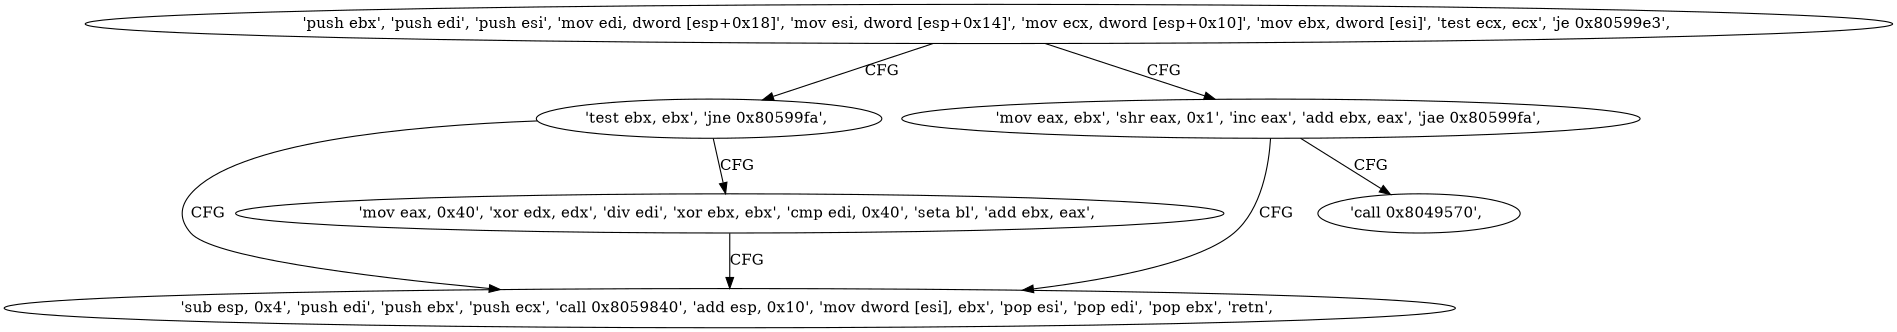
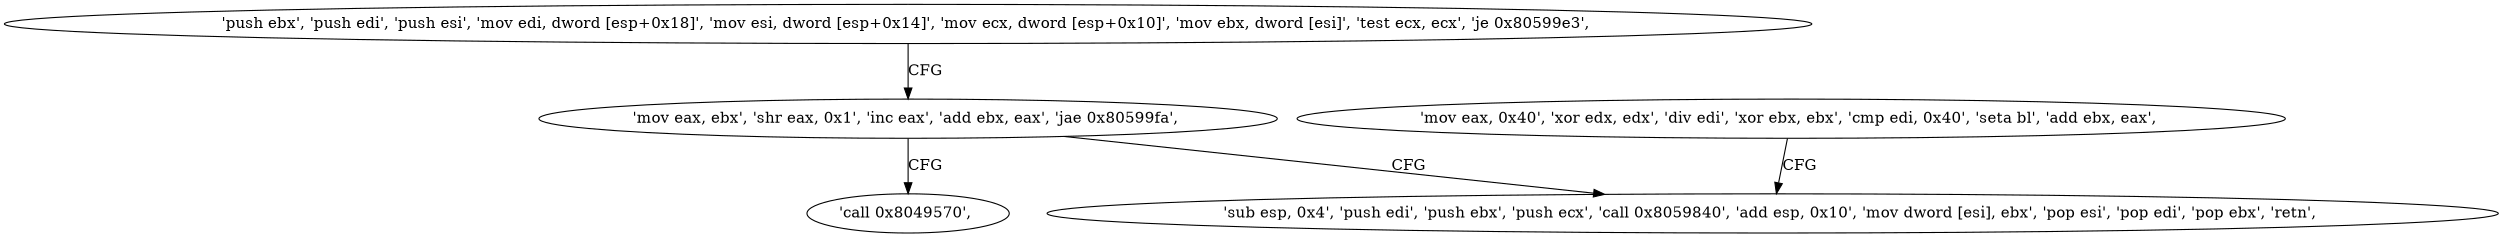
node "'test ebx, ebx', 'jne 0x80599fa',": removed
